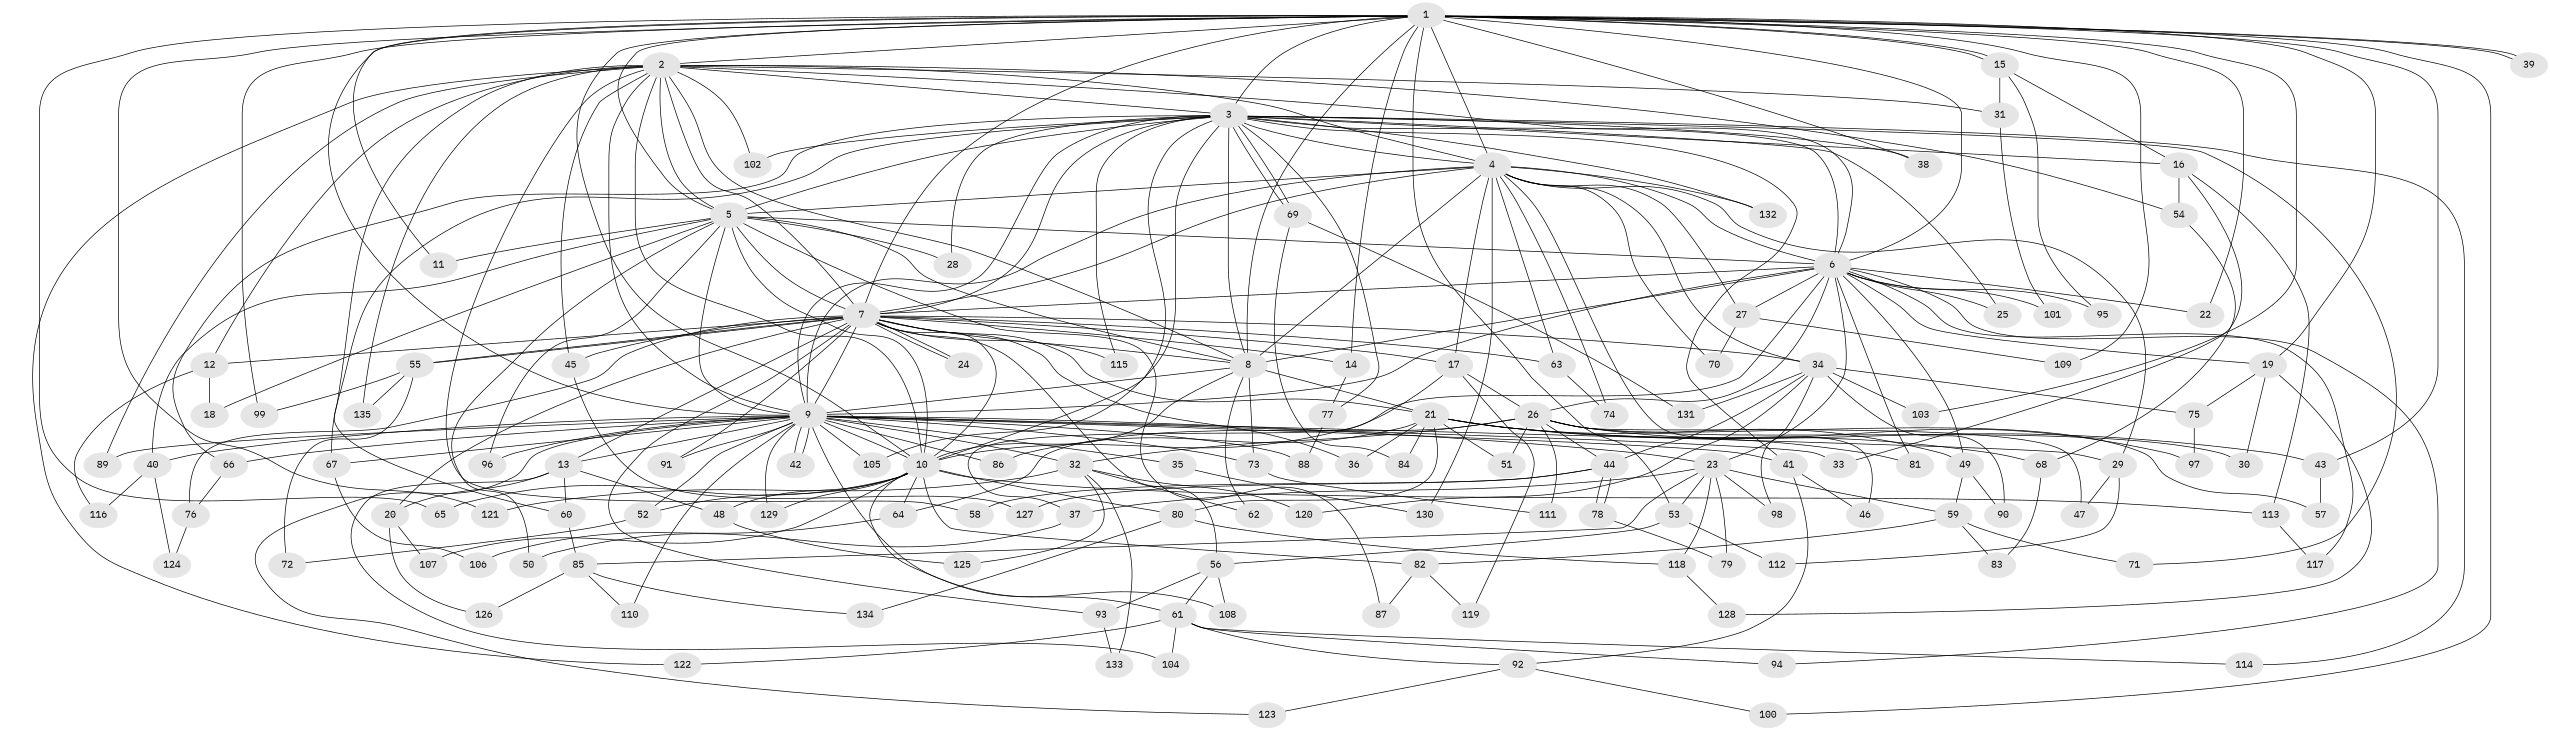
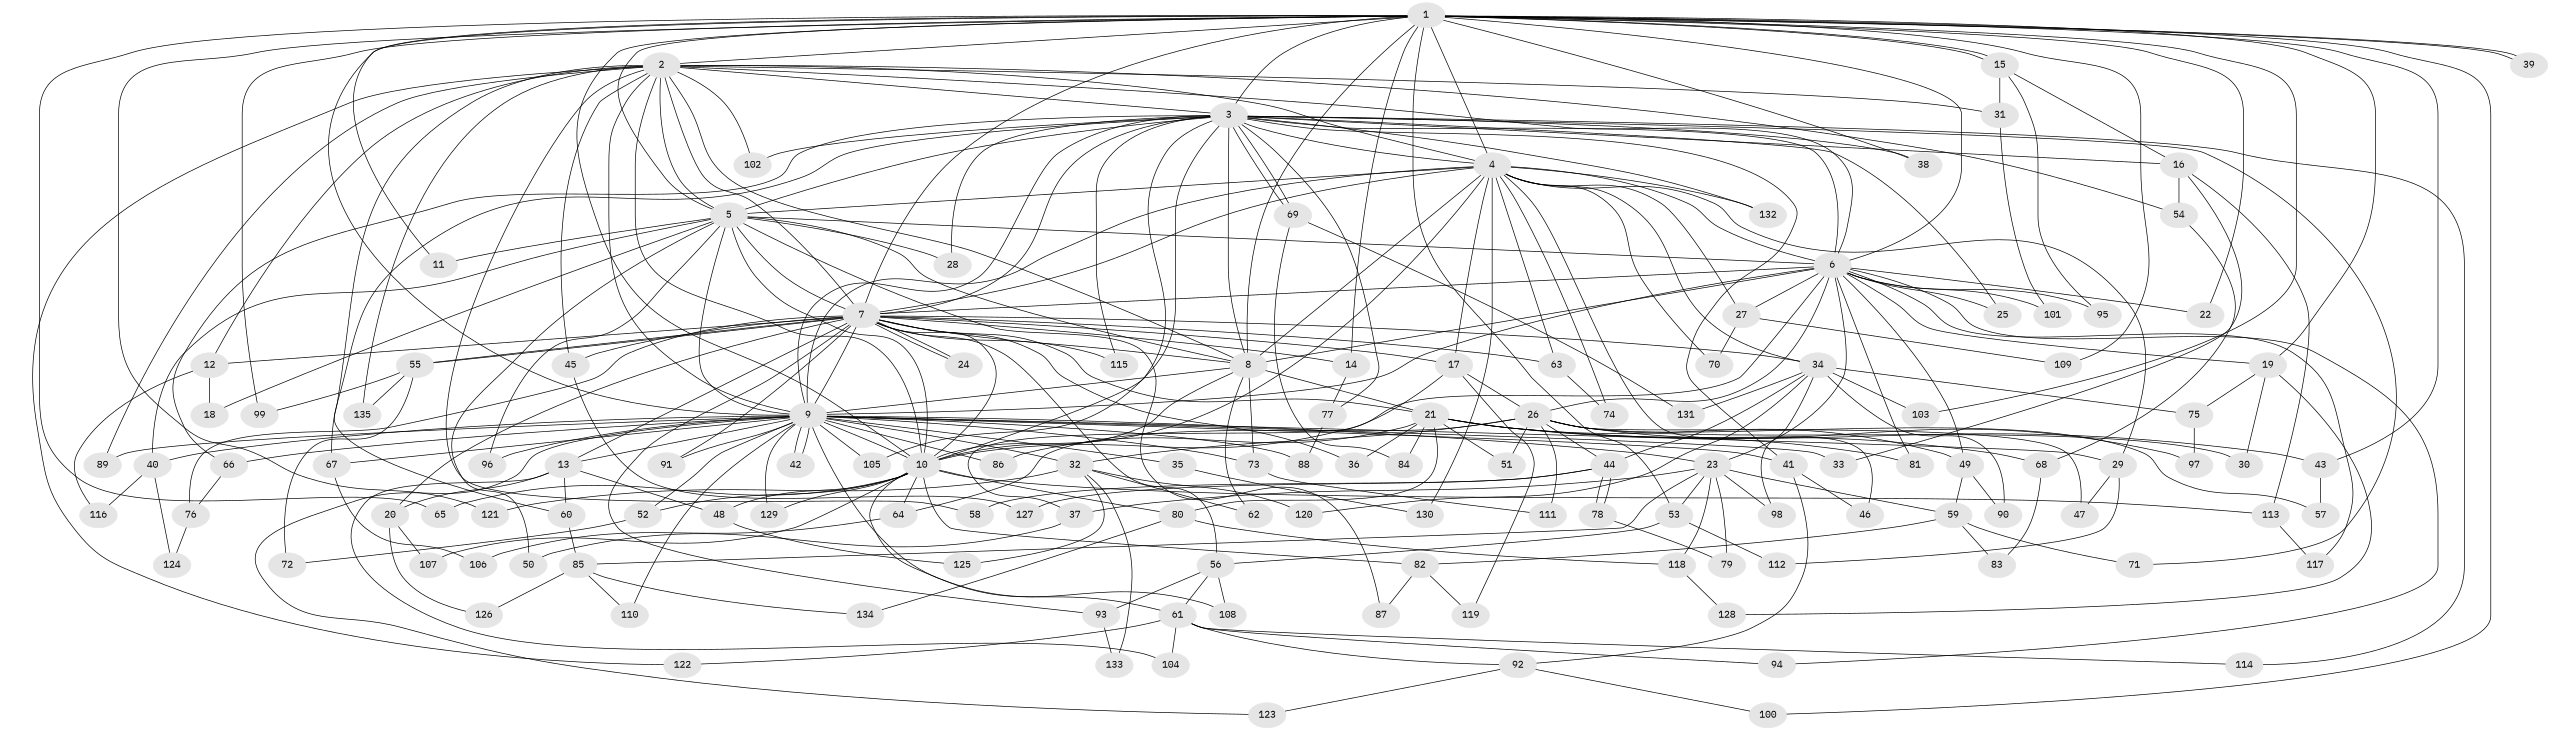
edge "4" -- "10": added
